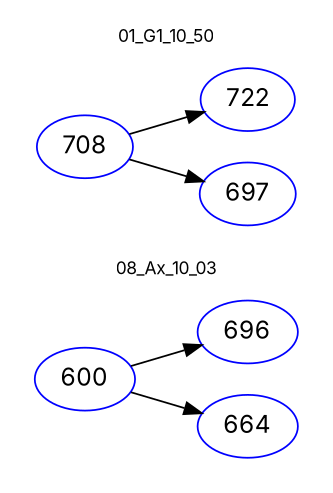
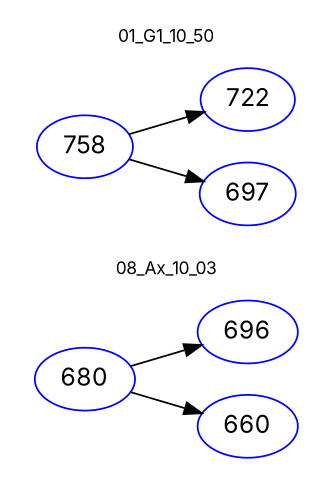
node "708": label "708" -> "758"
node "600": label "600" -> "680"
node "664": label "664" -> "660"
